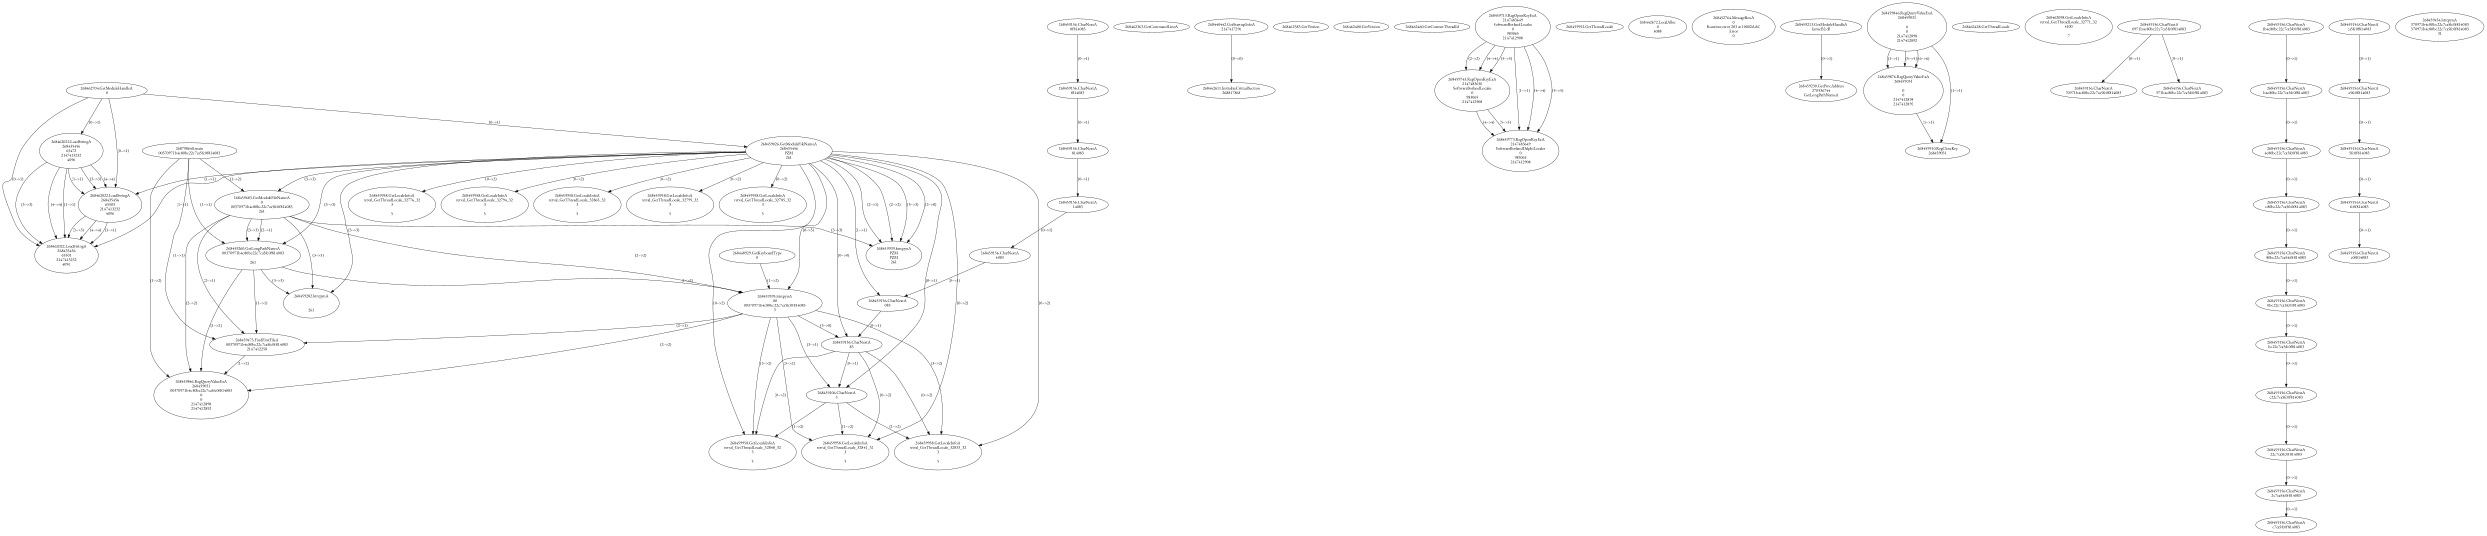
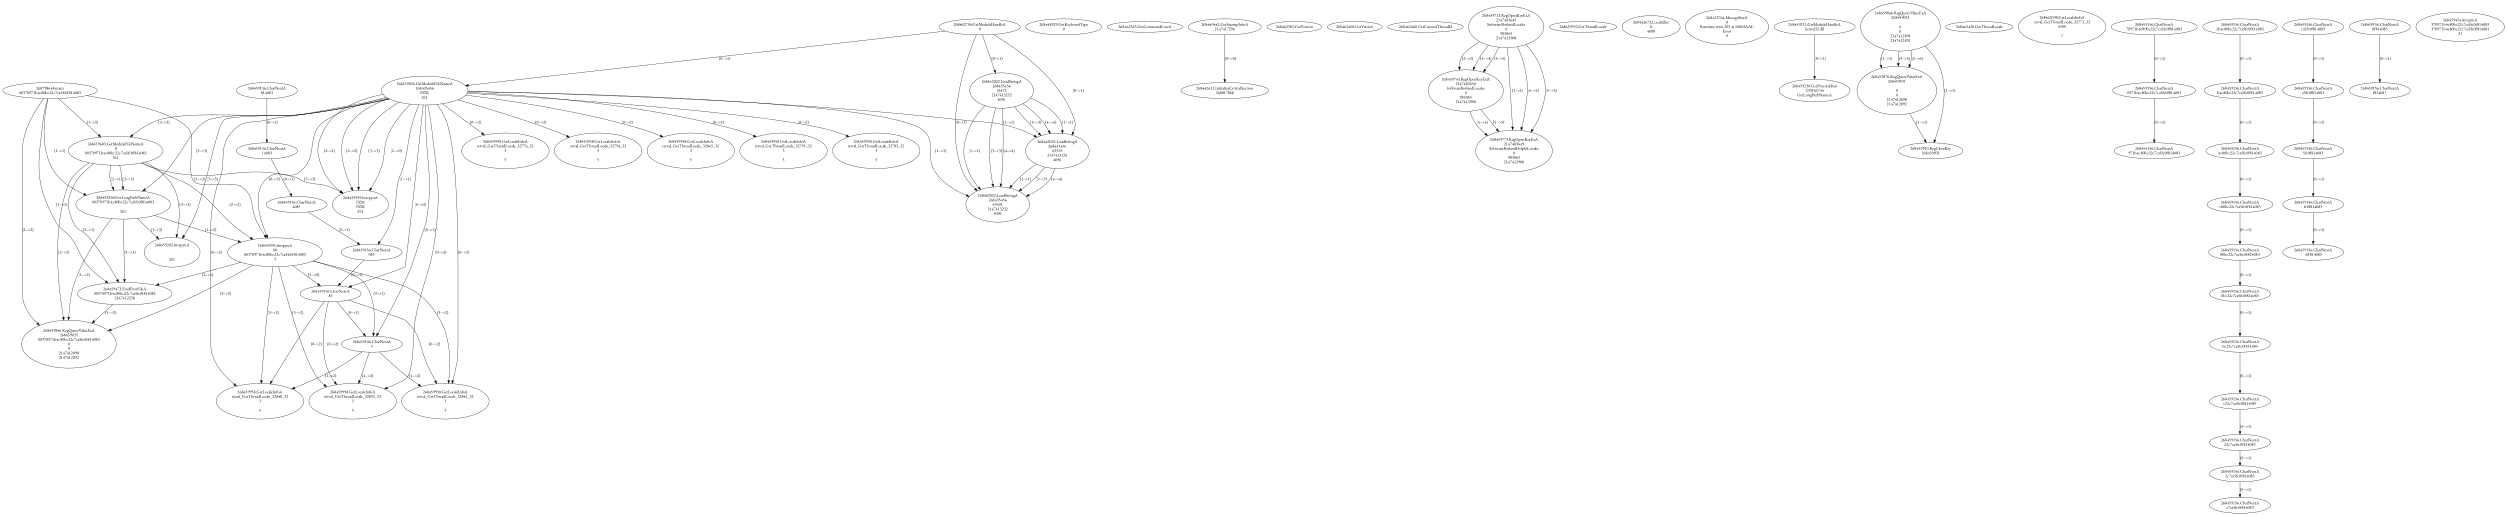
edge "268459156.CharNextA 0971b4c80bc22c7ca5fc0f814083" -> "268459156.CharNextA 70971b4c80bc22c7ca5fc0f814083": reversed
edge "268459156.CharNextA f814083" -> "268459156.CharNextA 814083": removed, label "(0-->1)"
edge "268448929.GetKeyboardType 0" -> "268459395.lstrcpynA 00 00370971b4c80bc22c7ca5fc0f814083 3": now "268798648.main 00370971b4c80bc22c7ca5fc0f814083" -> "268459395.lstrcpynA 00 00370971b4c80bc22c7ca5fc0f814083 3"
